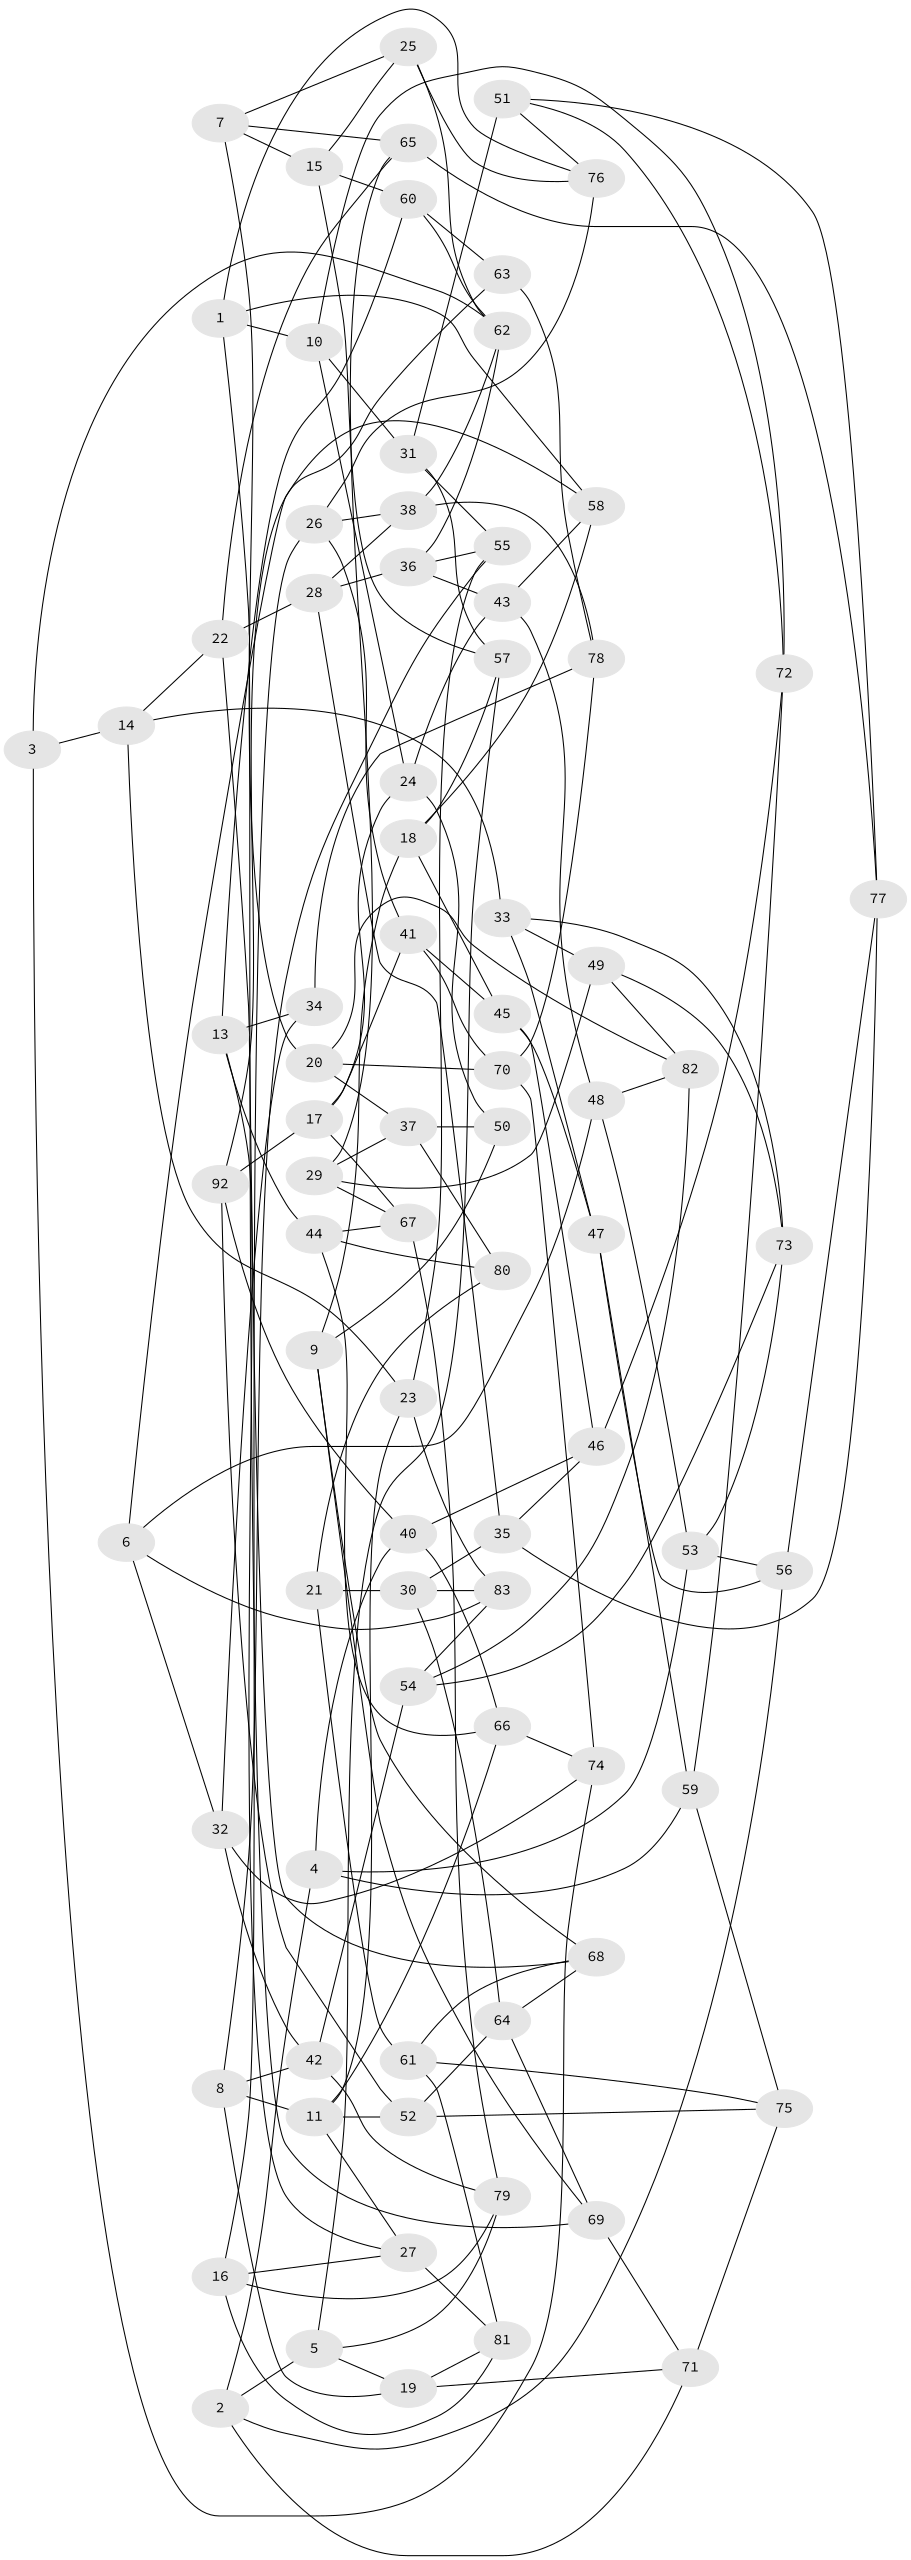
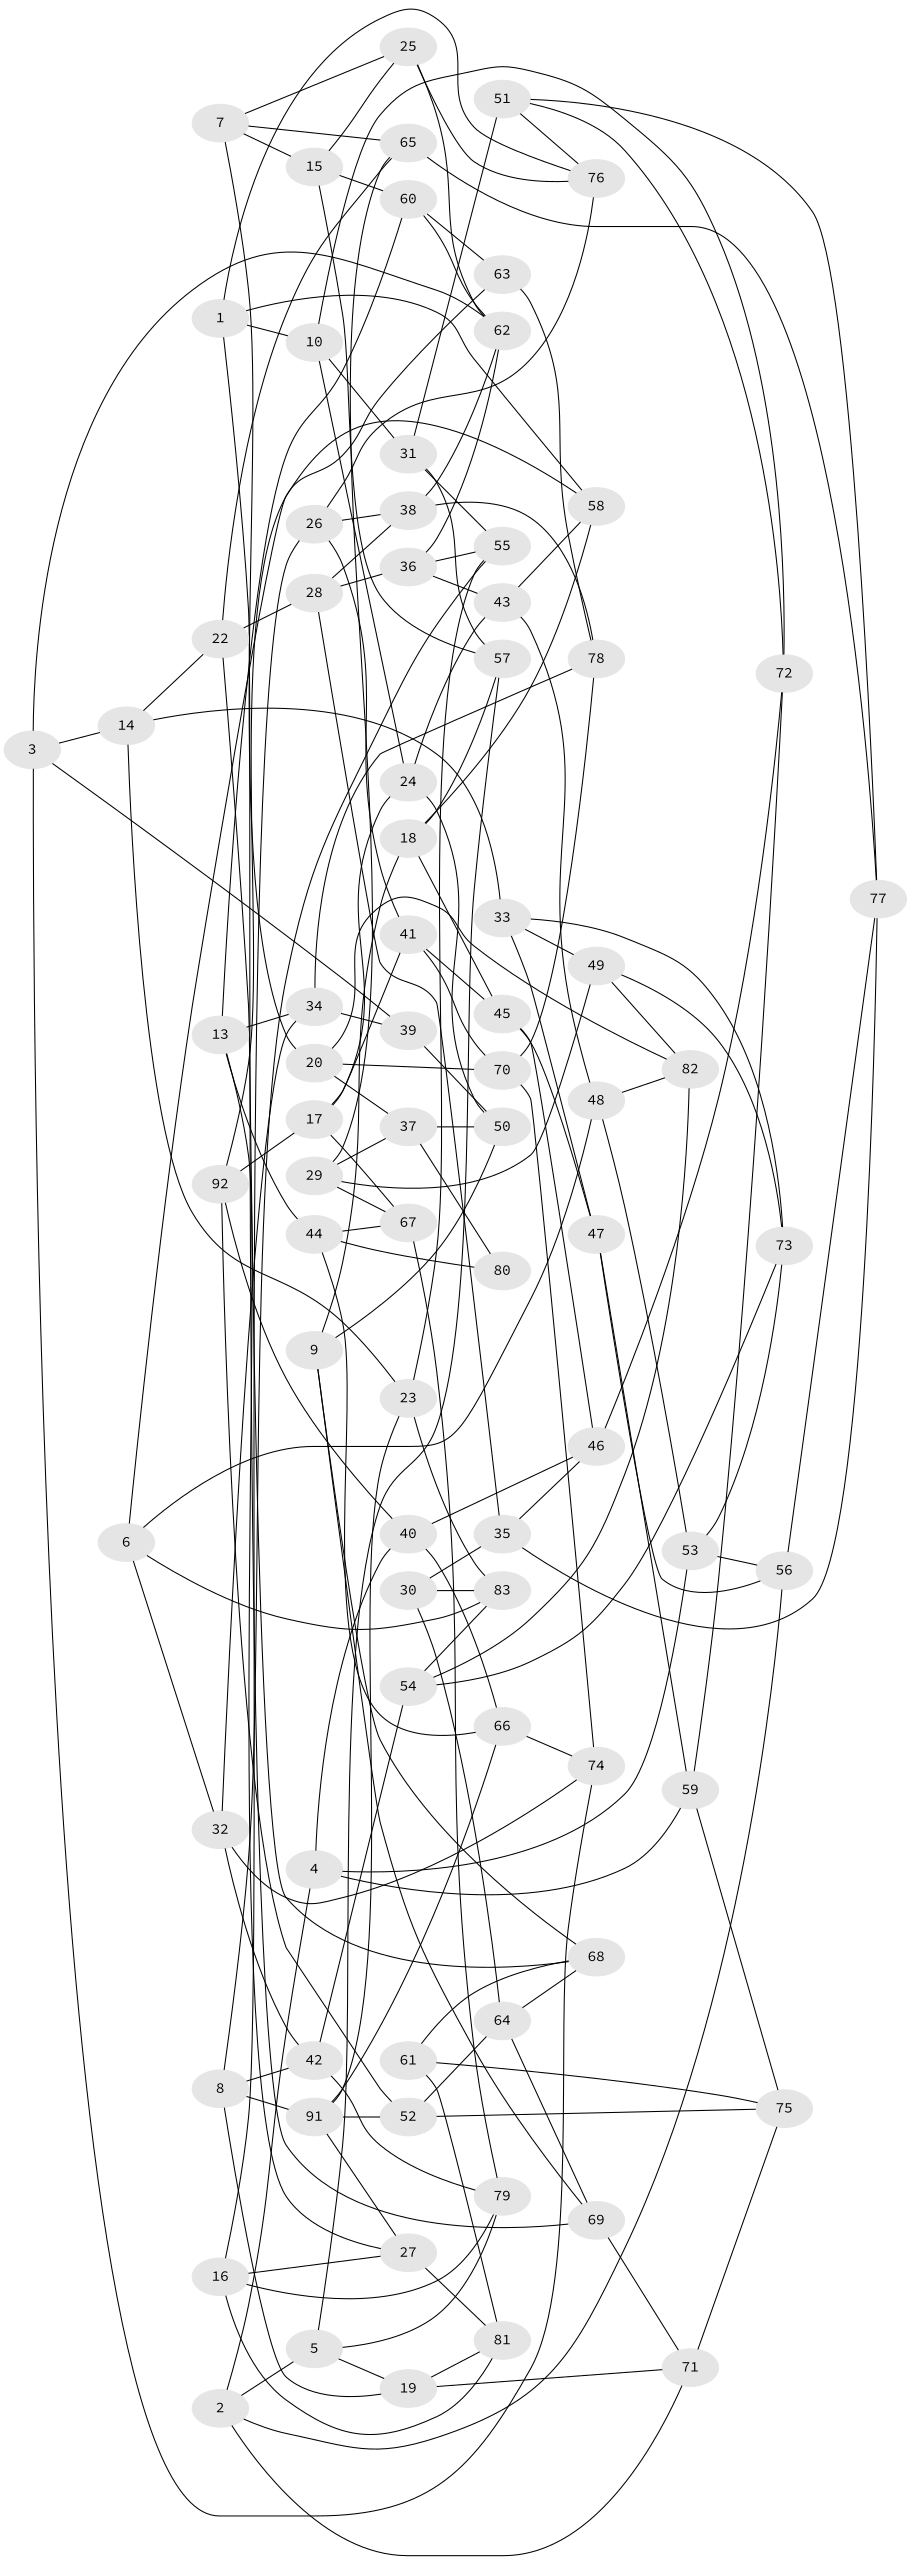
node "39": added
node "21": removed
node "11": label "11" -> "91"
